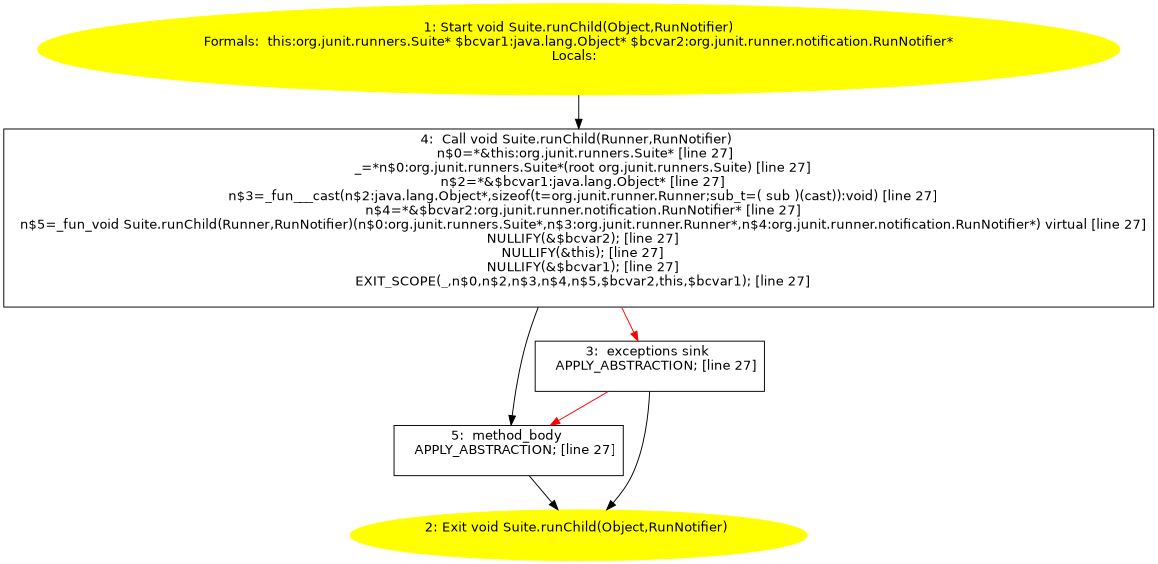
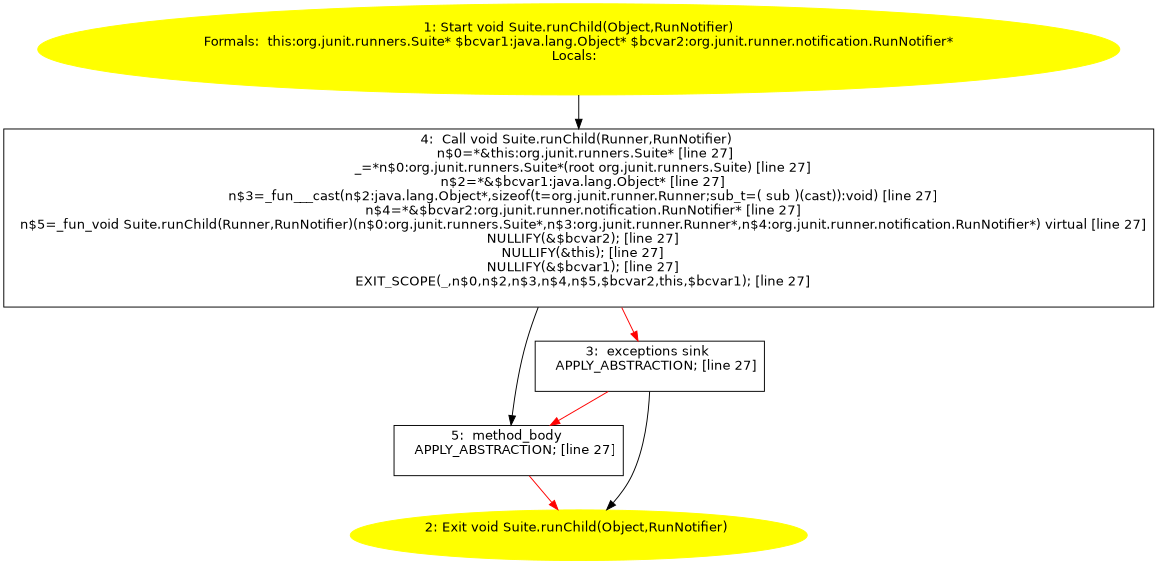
edge "5:  method_body APPLY_ABSTRACTION; [line 27]" -> "2: Exit void Suite.runChild(Object,RunNotifier)": color black -> red
